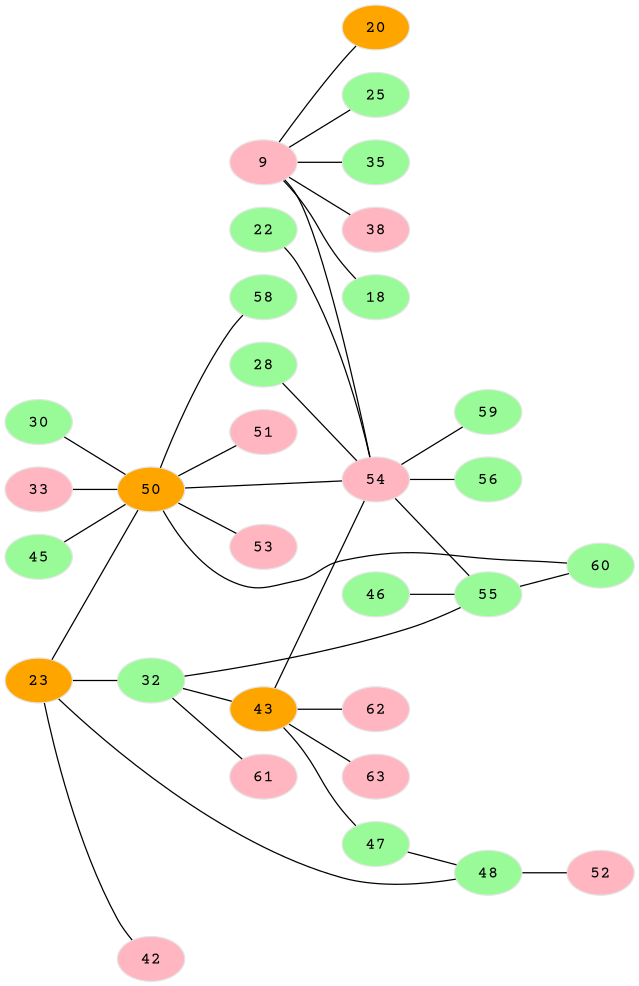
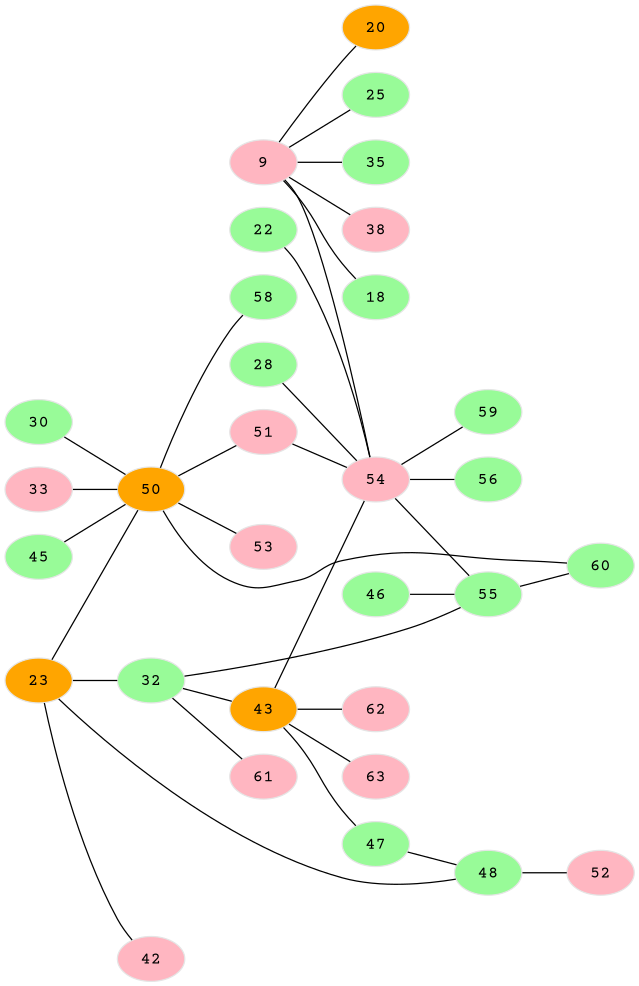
edge "54" -- "50": now "54" -- "51"
